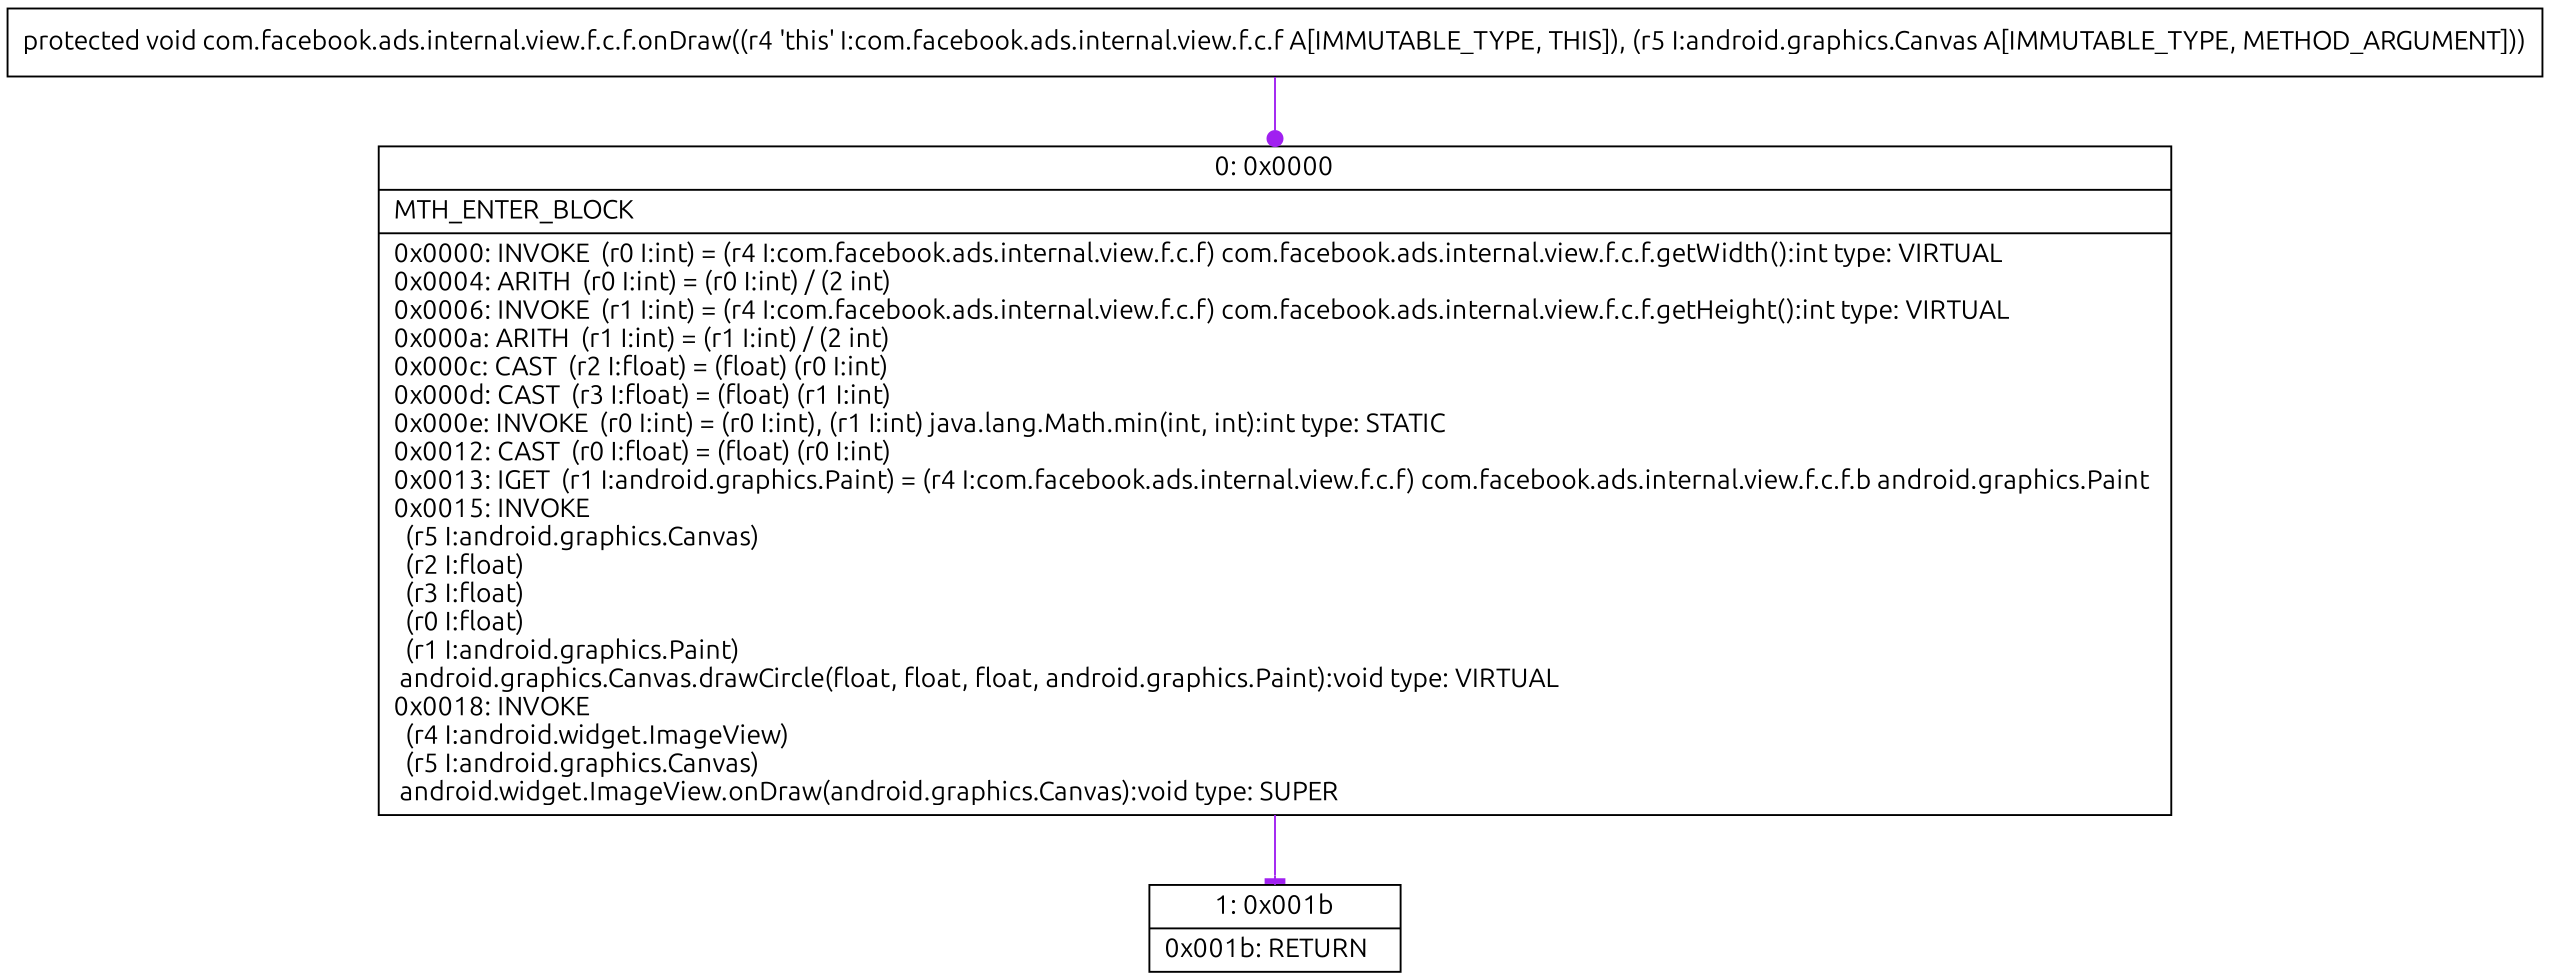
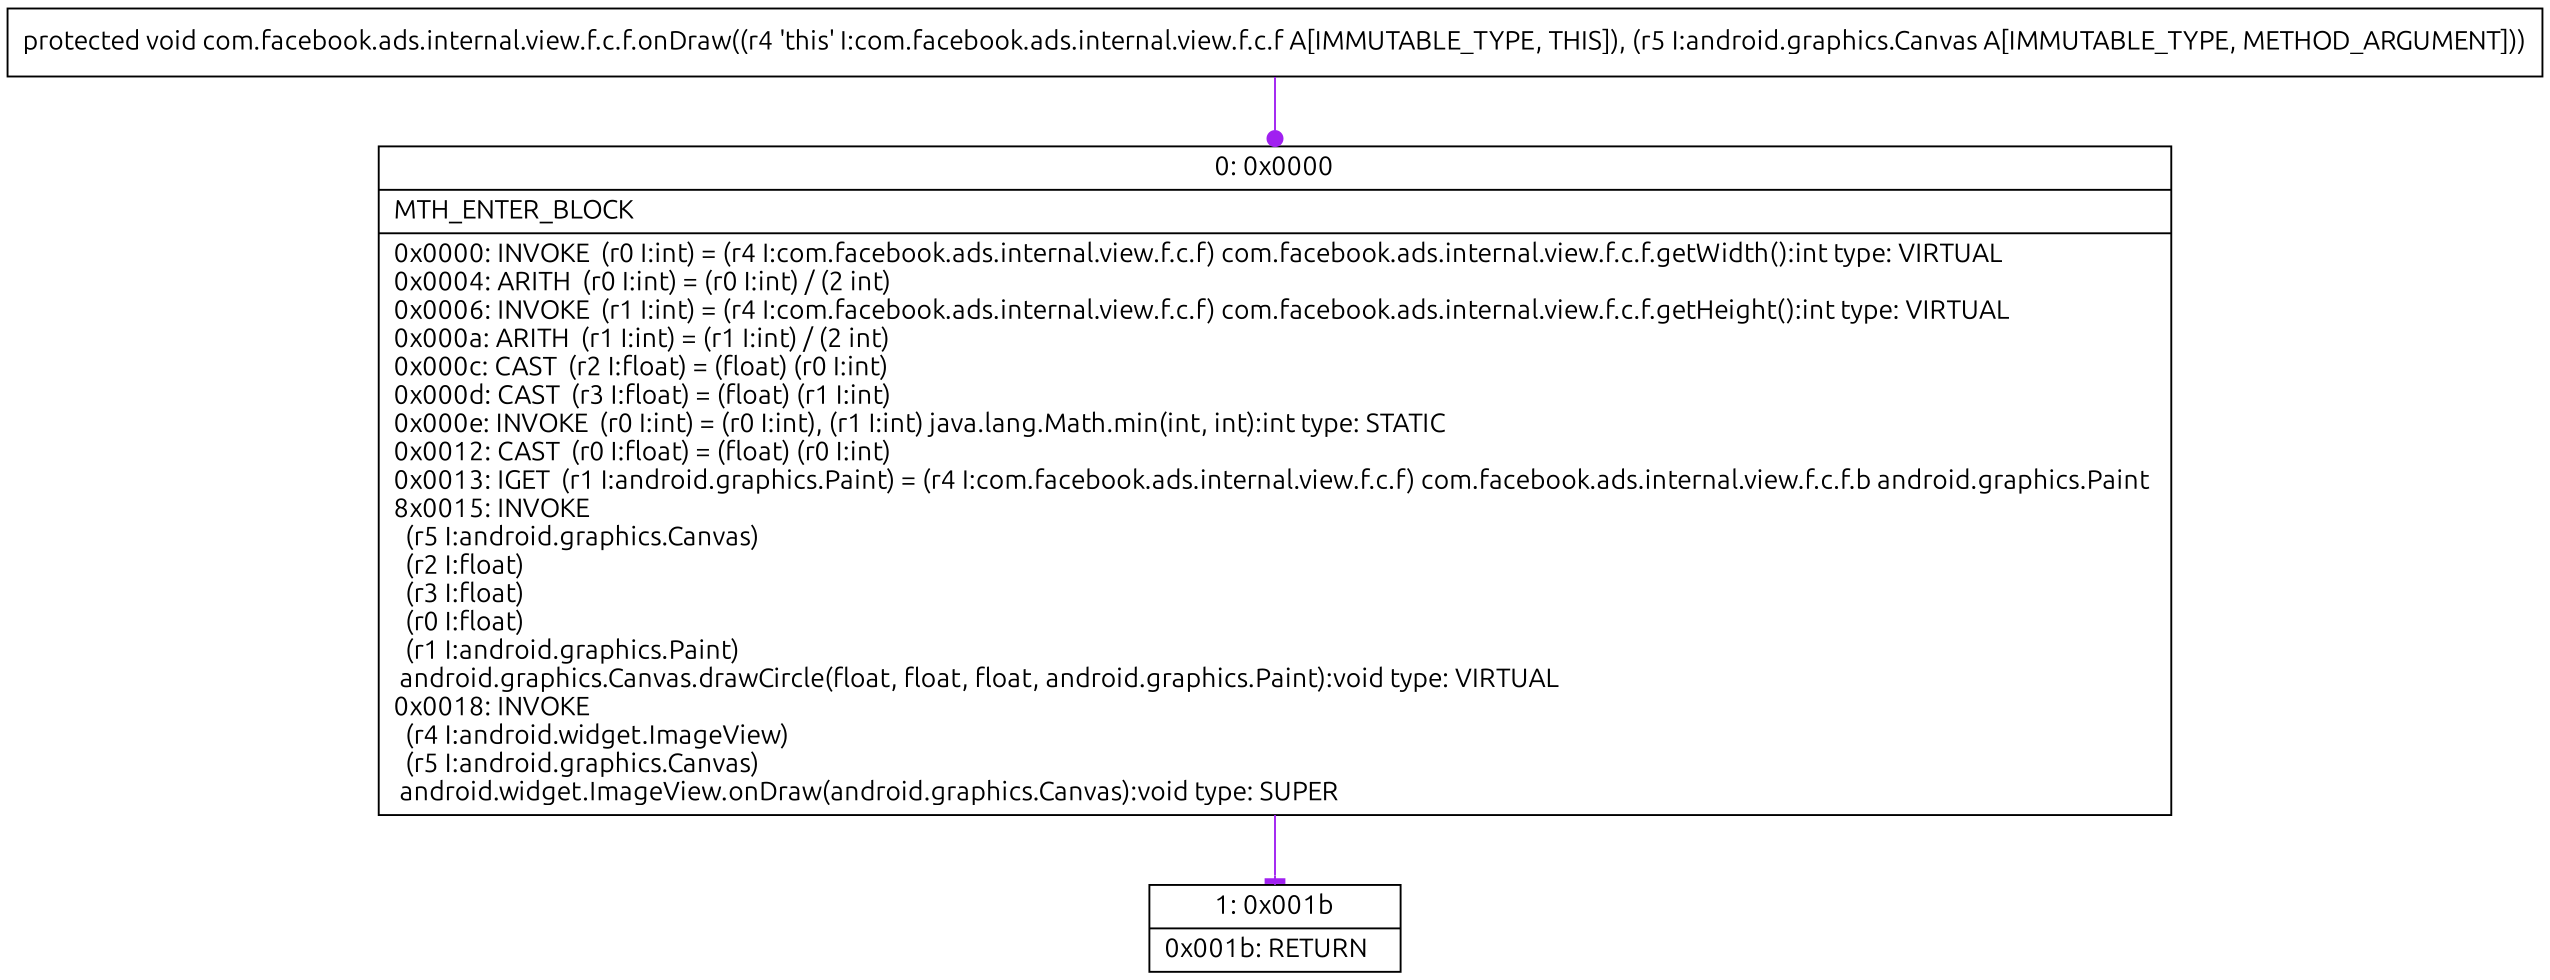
node "0: 0x0000": text "0x0015: INVOKE" -> "8x0015: INVOKE"
